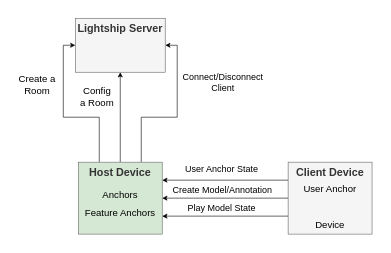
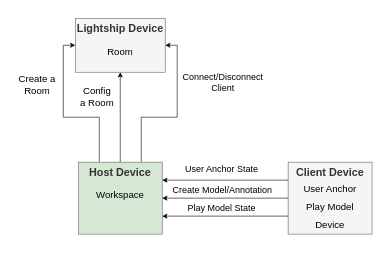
node "Lightship Server": label "Lightship Server" -> "Lightship Device"
node "Room": added
node "Anchors": label "Anchors" -> "Workspace"
node "Play Model": added
node "Feature Anchors": removed
